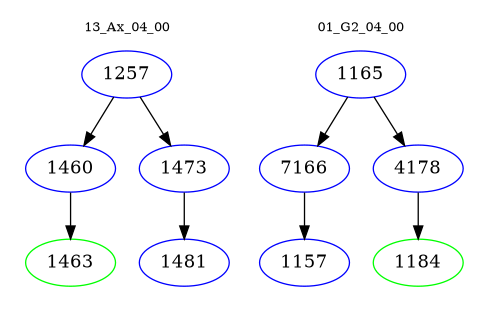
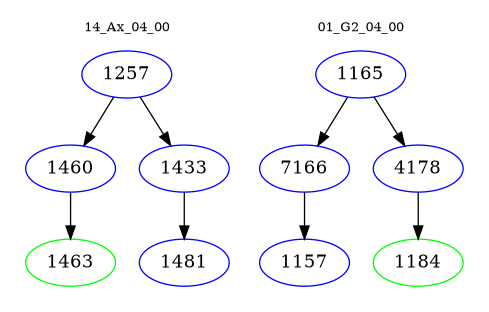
cluster "13_Ax_04_00": label "13_Ax_04_00" -> "14_Ax_04_00"
node "1473": label "1473" -> "1433"
